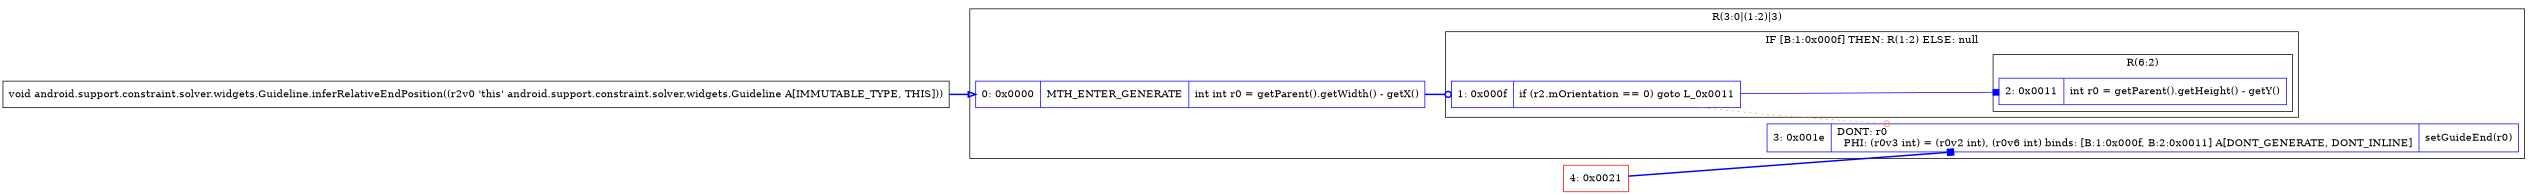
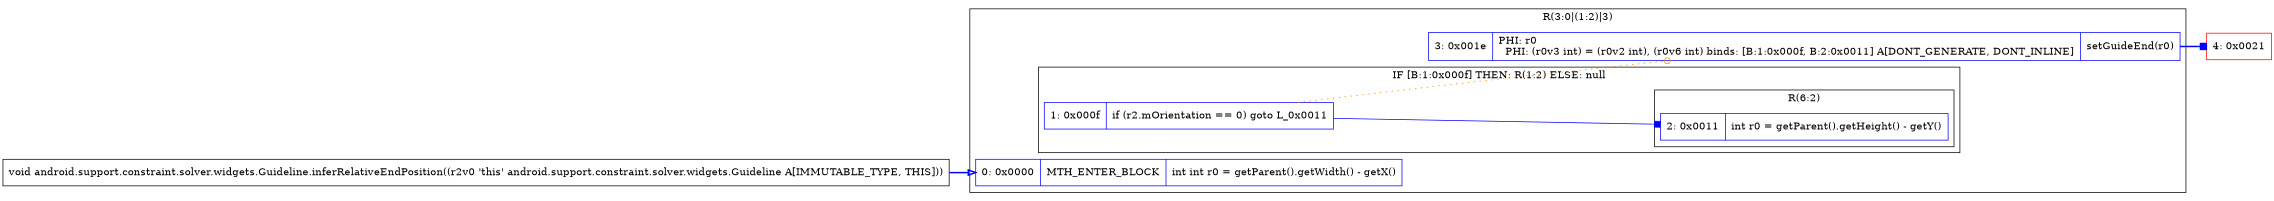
node "0: 0x0000": text "MTH_ENTER_GENERATE" -> "MTH_ENTER_BLOCK"
edge "0: 0x0000" -> "1: 0x000f": removed
node "3: 0x001e": text "DONT: r0" -> "PHI: r0"
edge "4: 0x0021" -> "3: 0x001e": reversed
